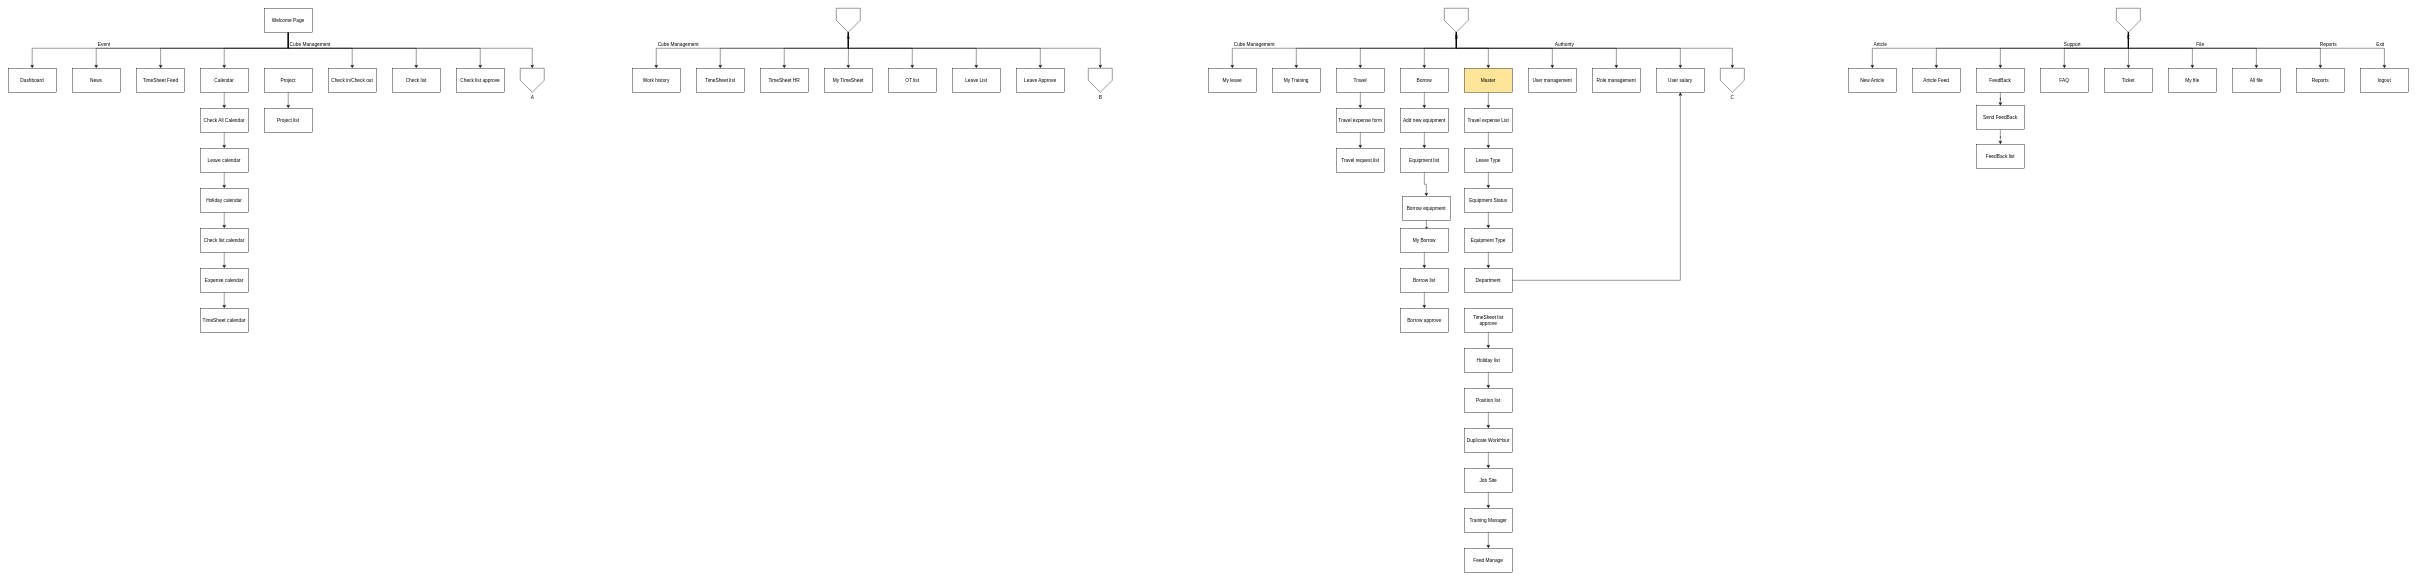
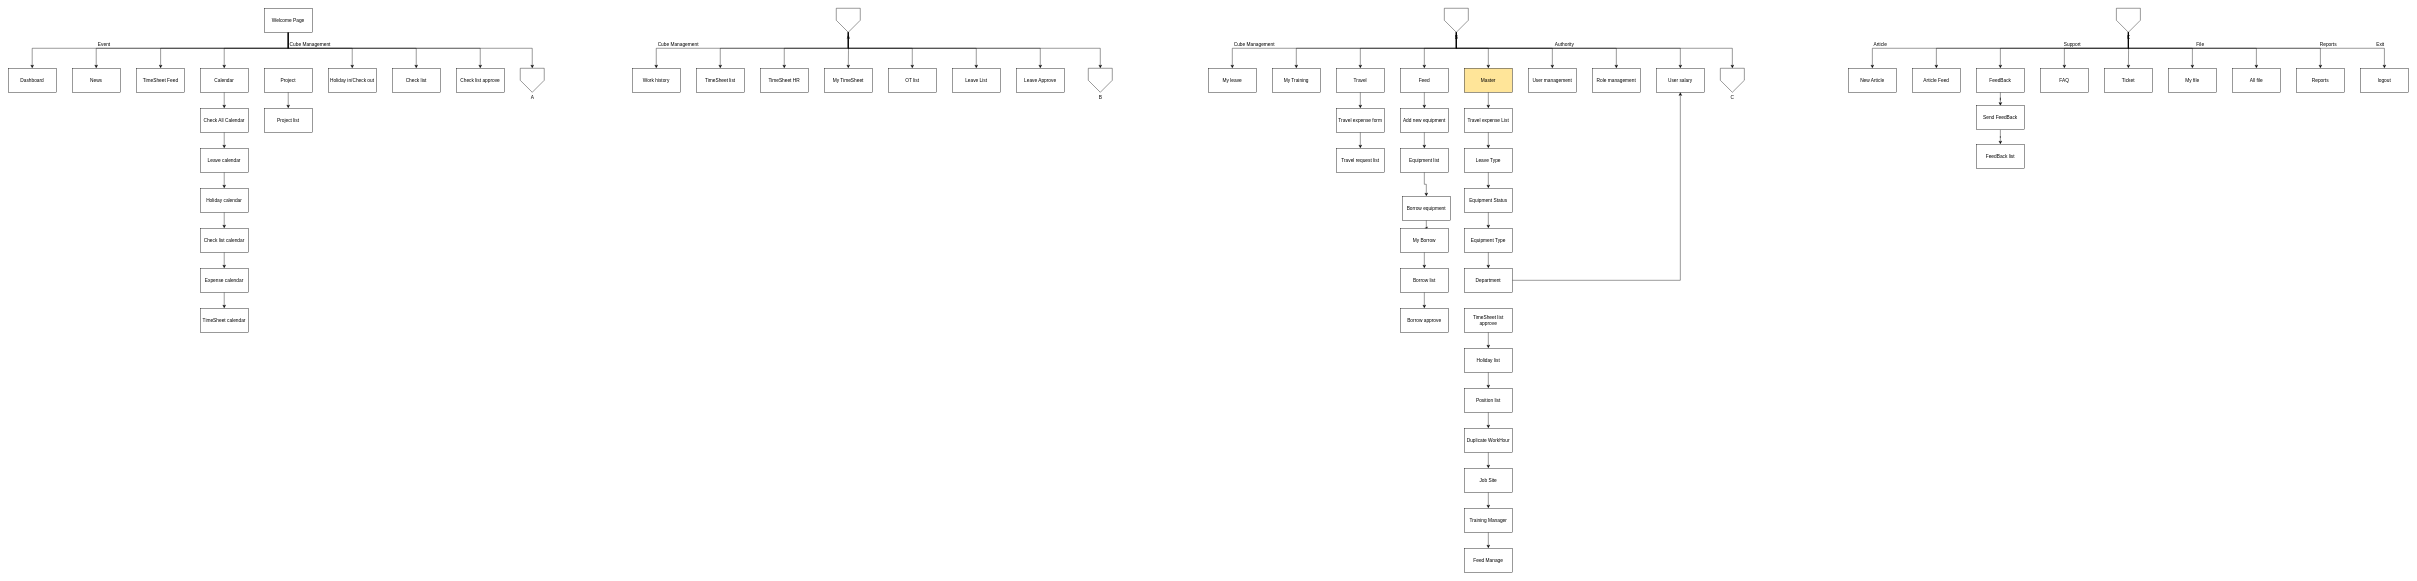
node "Check in/Check out": label "Check in/Check out" -> "Holiday in/Check out"
node "Borrow": label "Borrow" -> "Feed"
